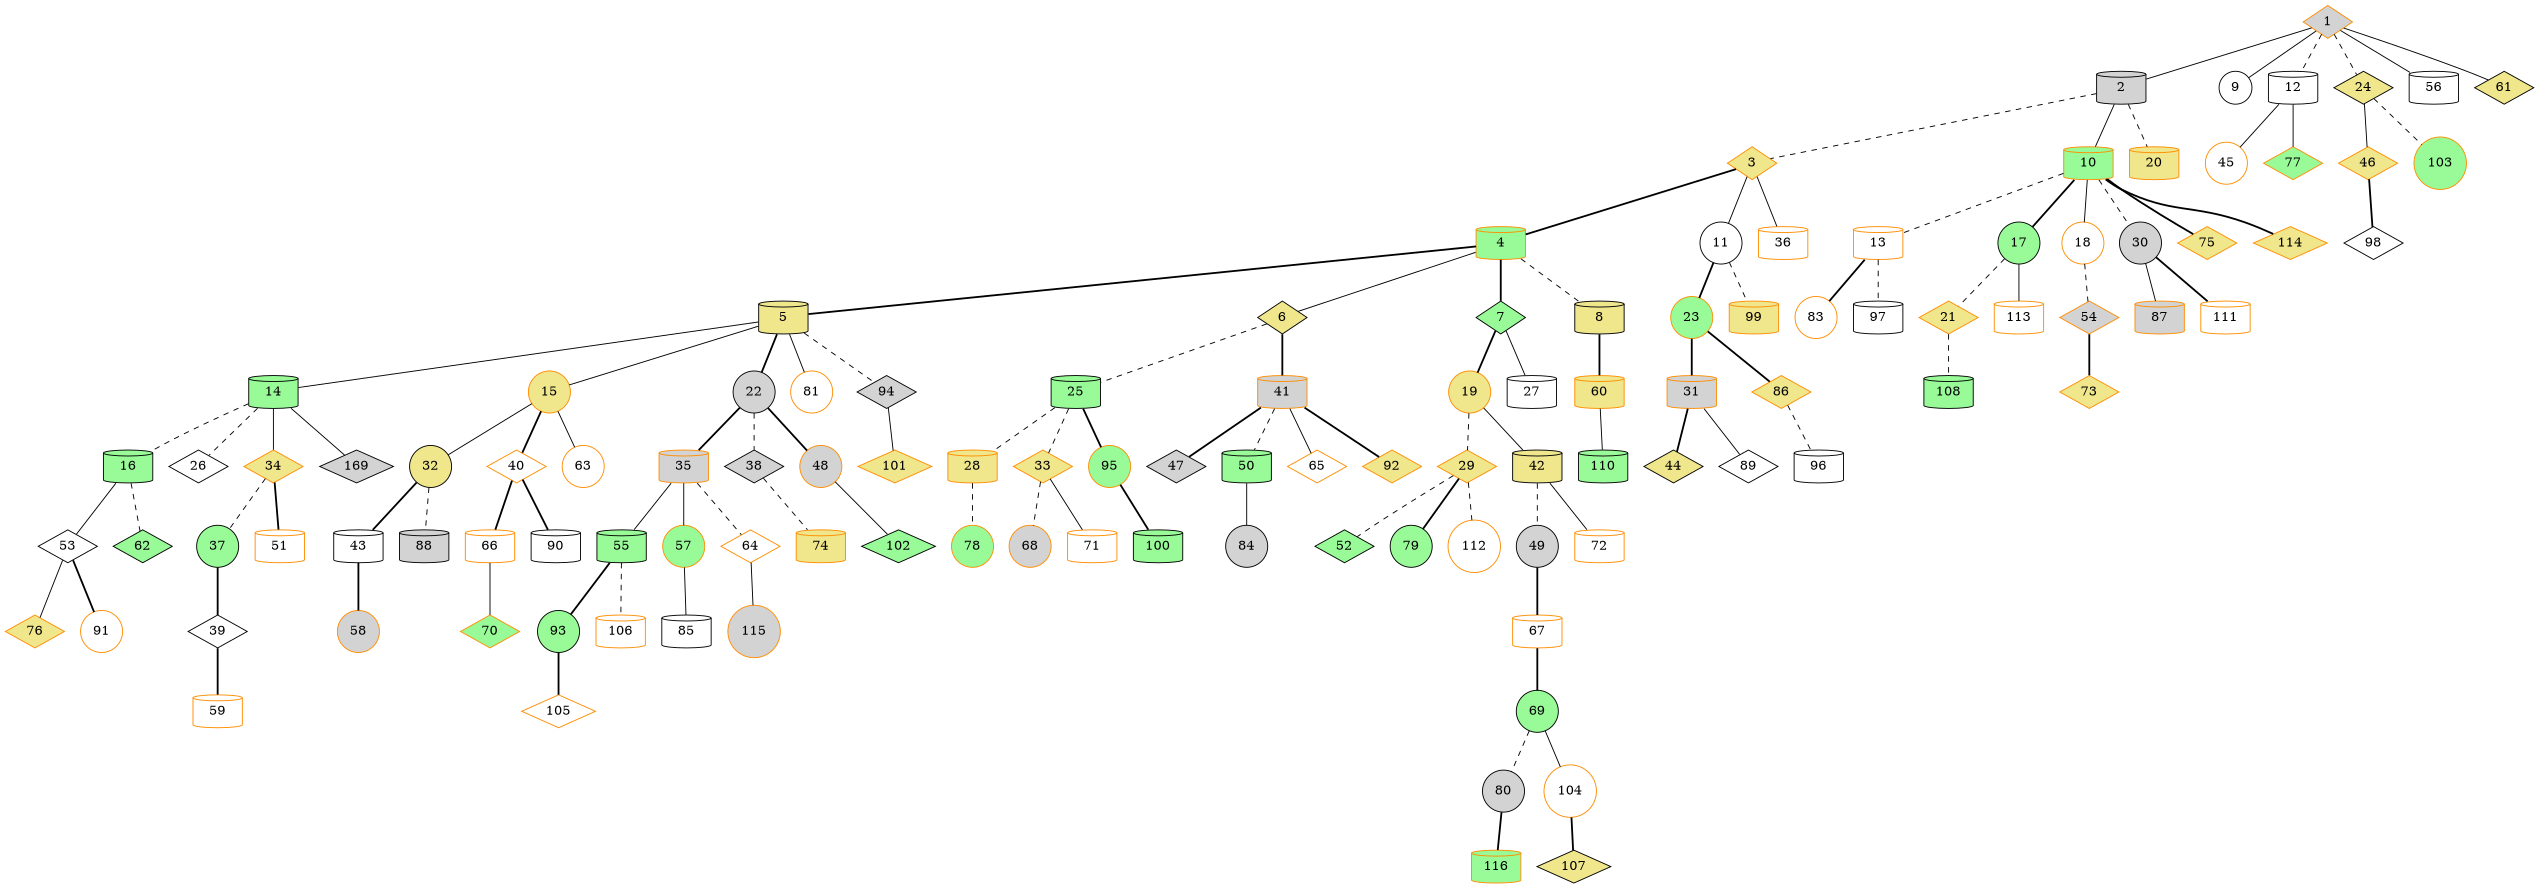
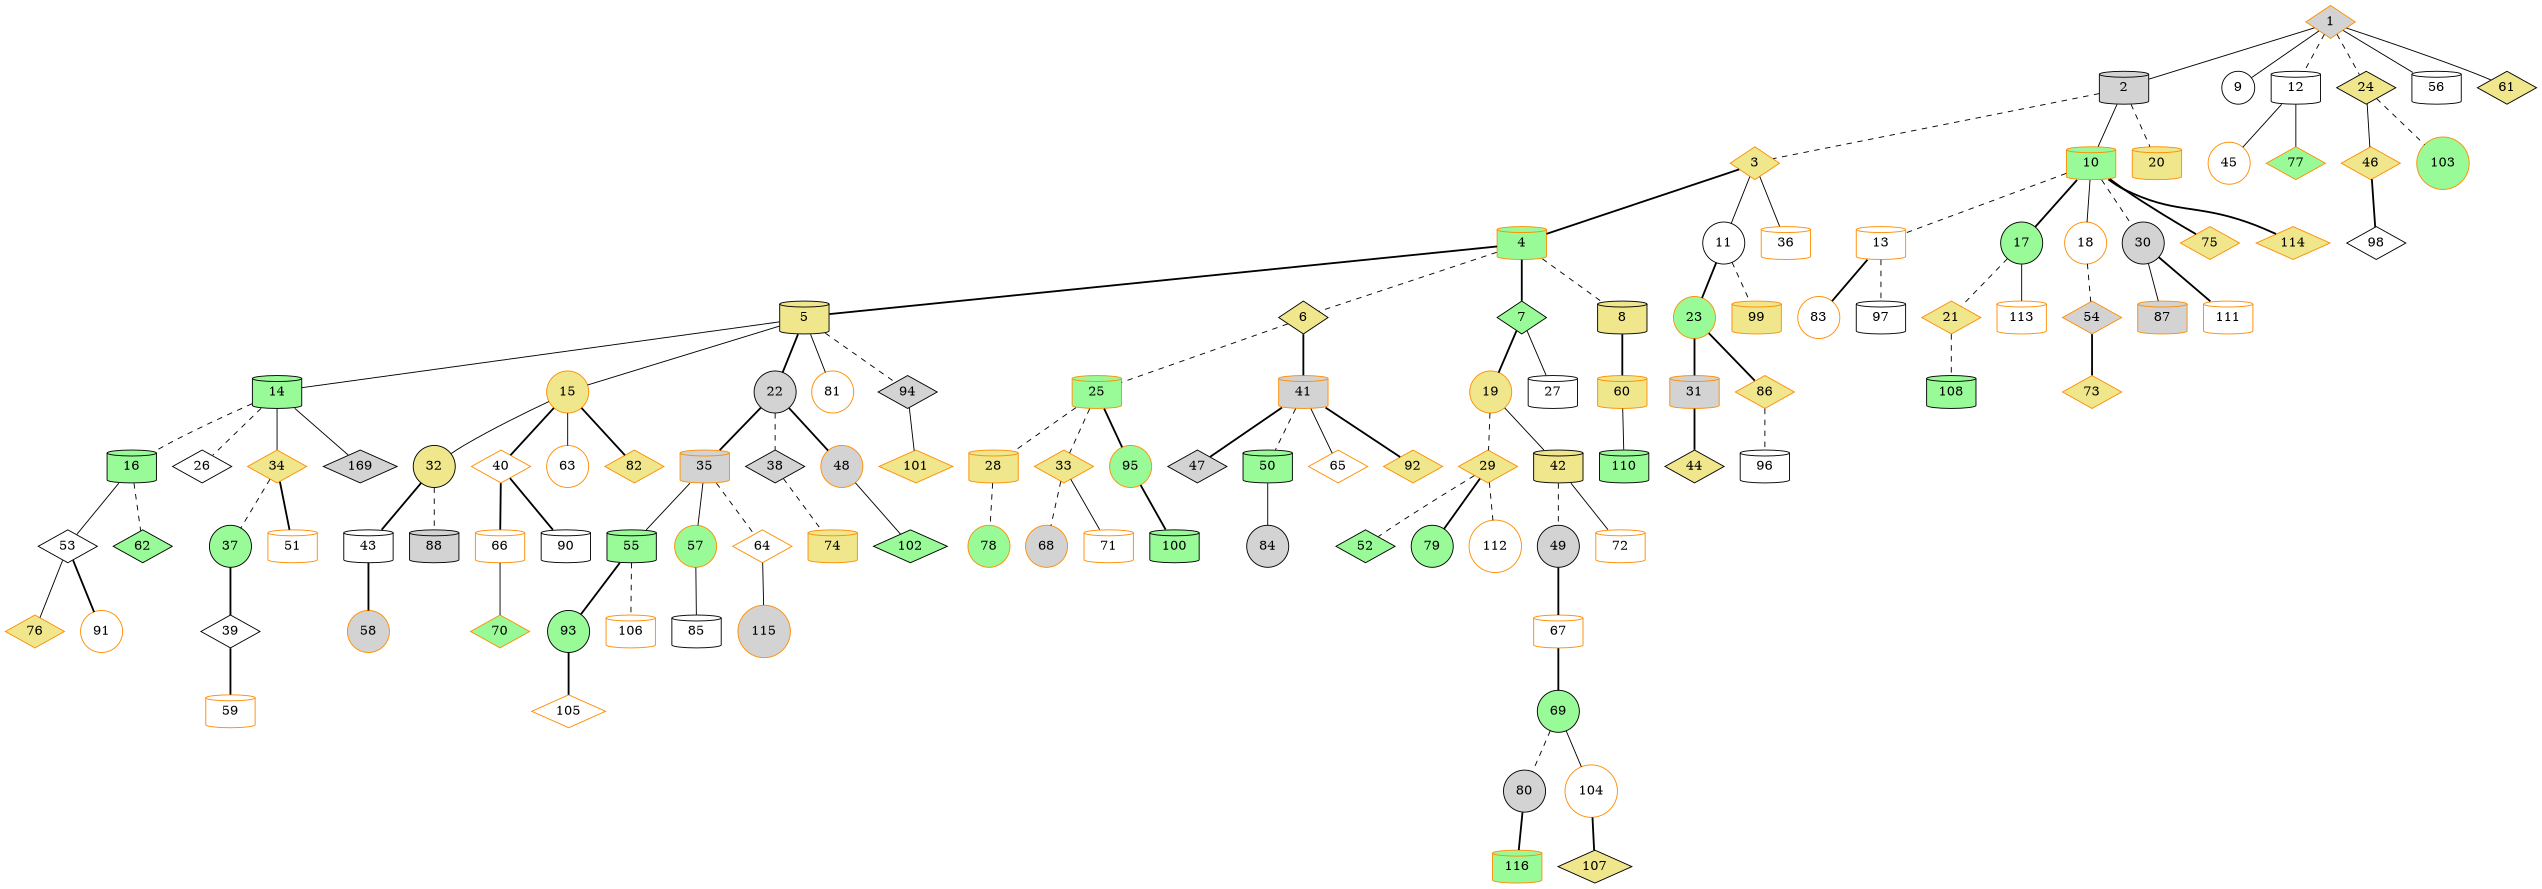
edge "4" -- "6": style solid -> dashed
node "25": color black -> darkorange
node "82": added
node "89": removed
